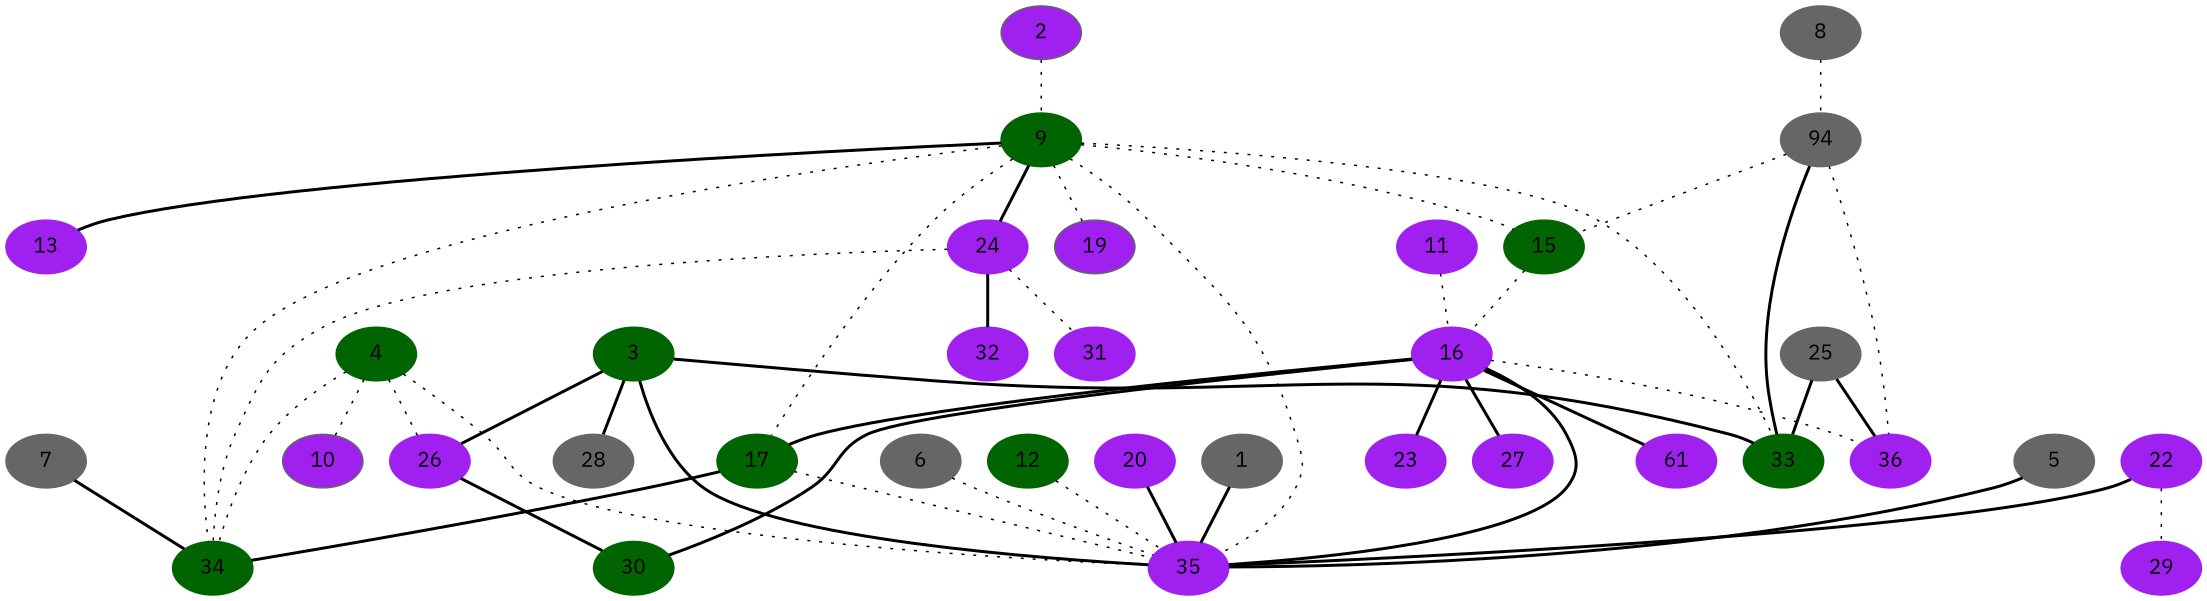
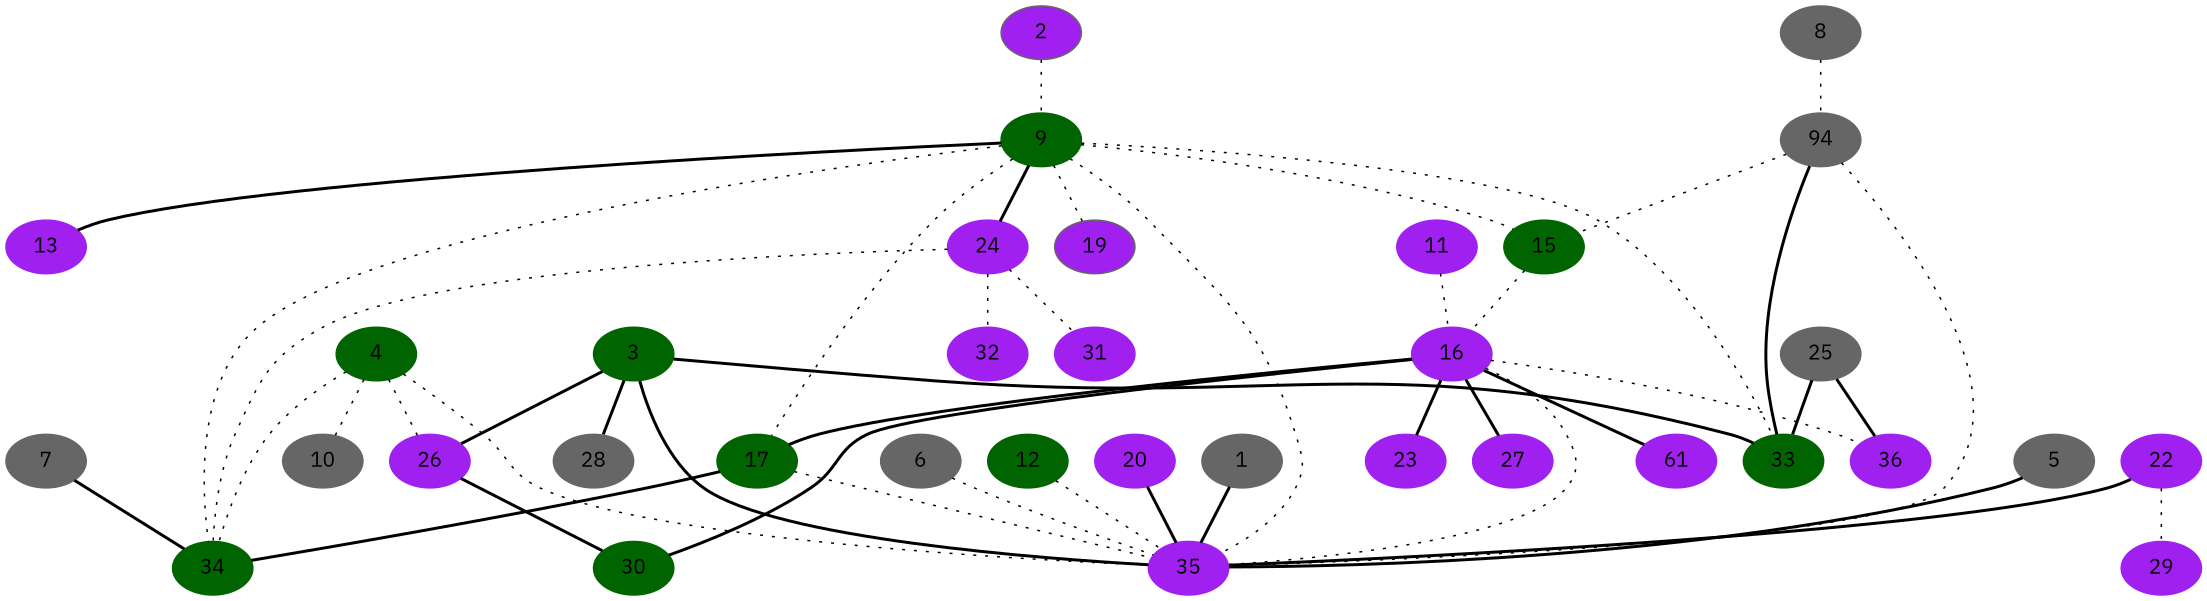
edge "94" -- "36": now "94" -- "35"
edge "24" -- "32": style bold -> dotted
node "10": fillcolor purple -> gray40
edge "16" -- "35": style bold -> dotted
